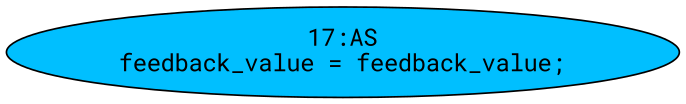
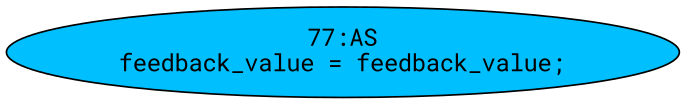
node "17:AS feedback_value = feedback_value;": label "17:AS feedback_value = feedback_value;" -> "77:AS feedback_value = feedback_value;"
